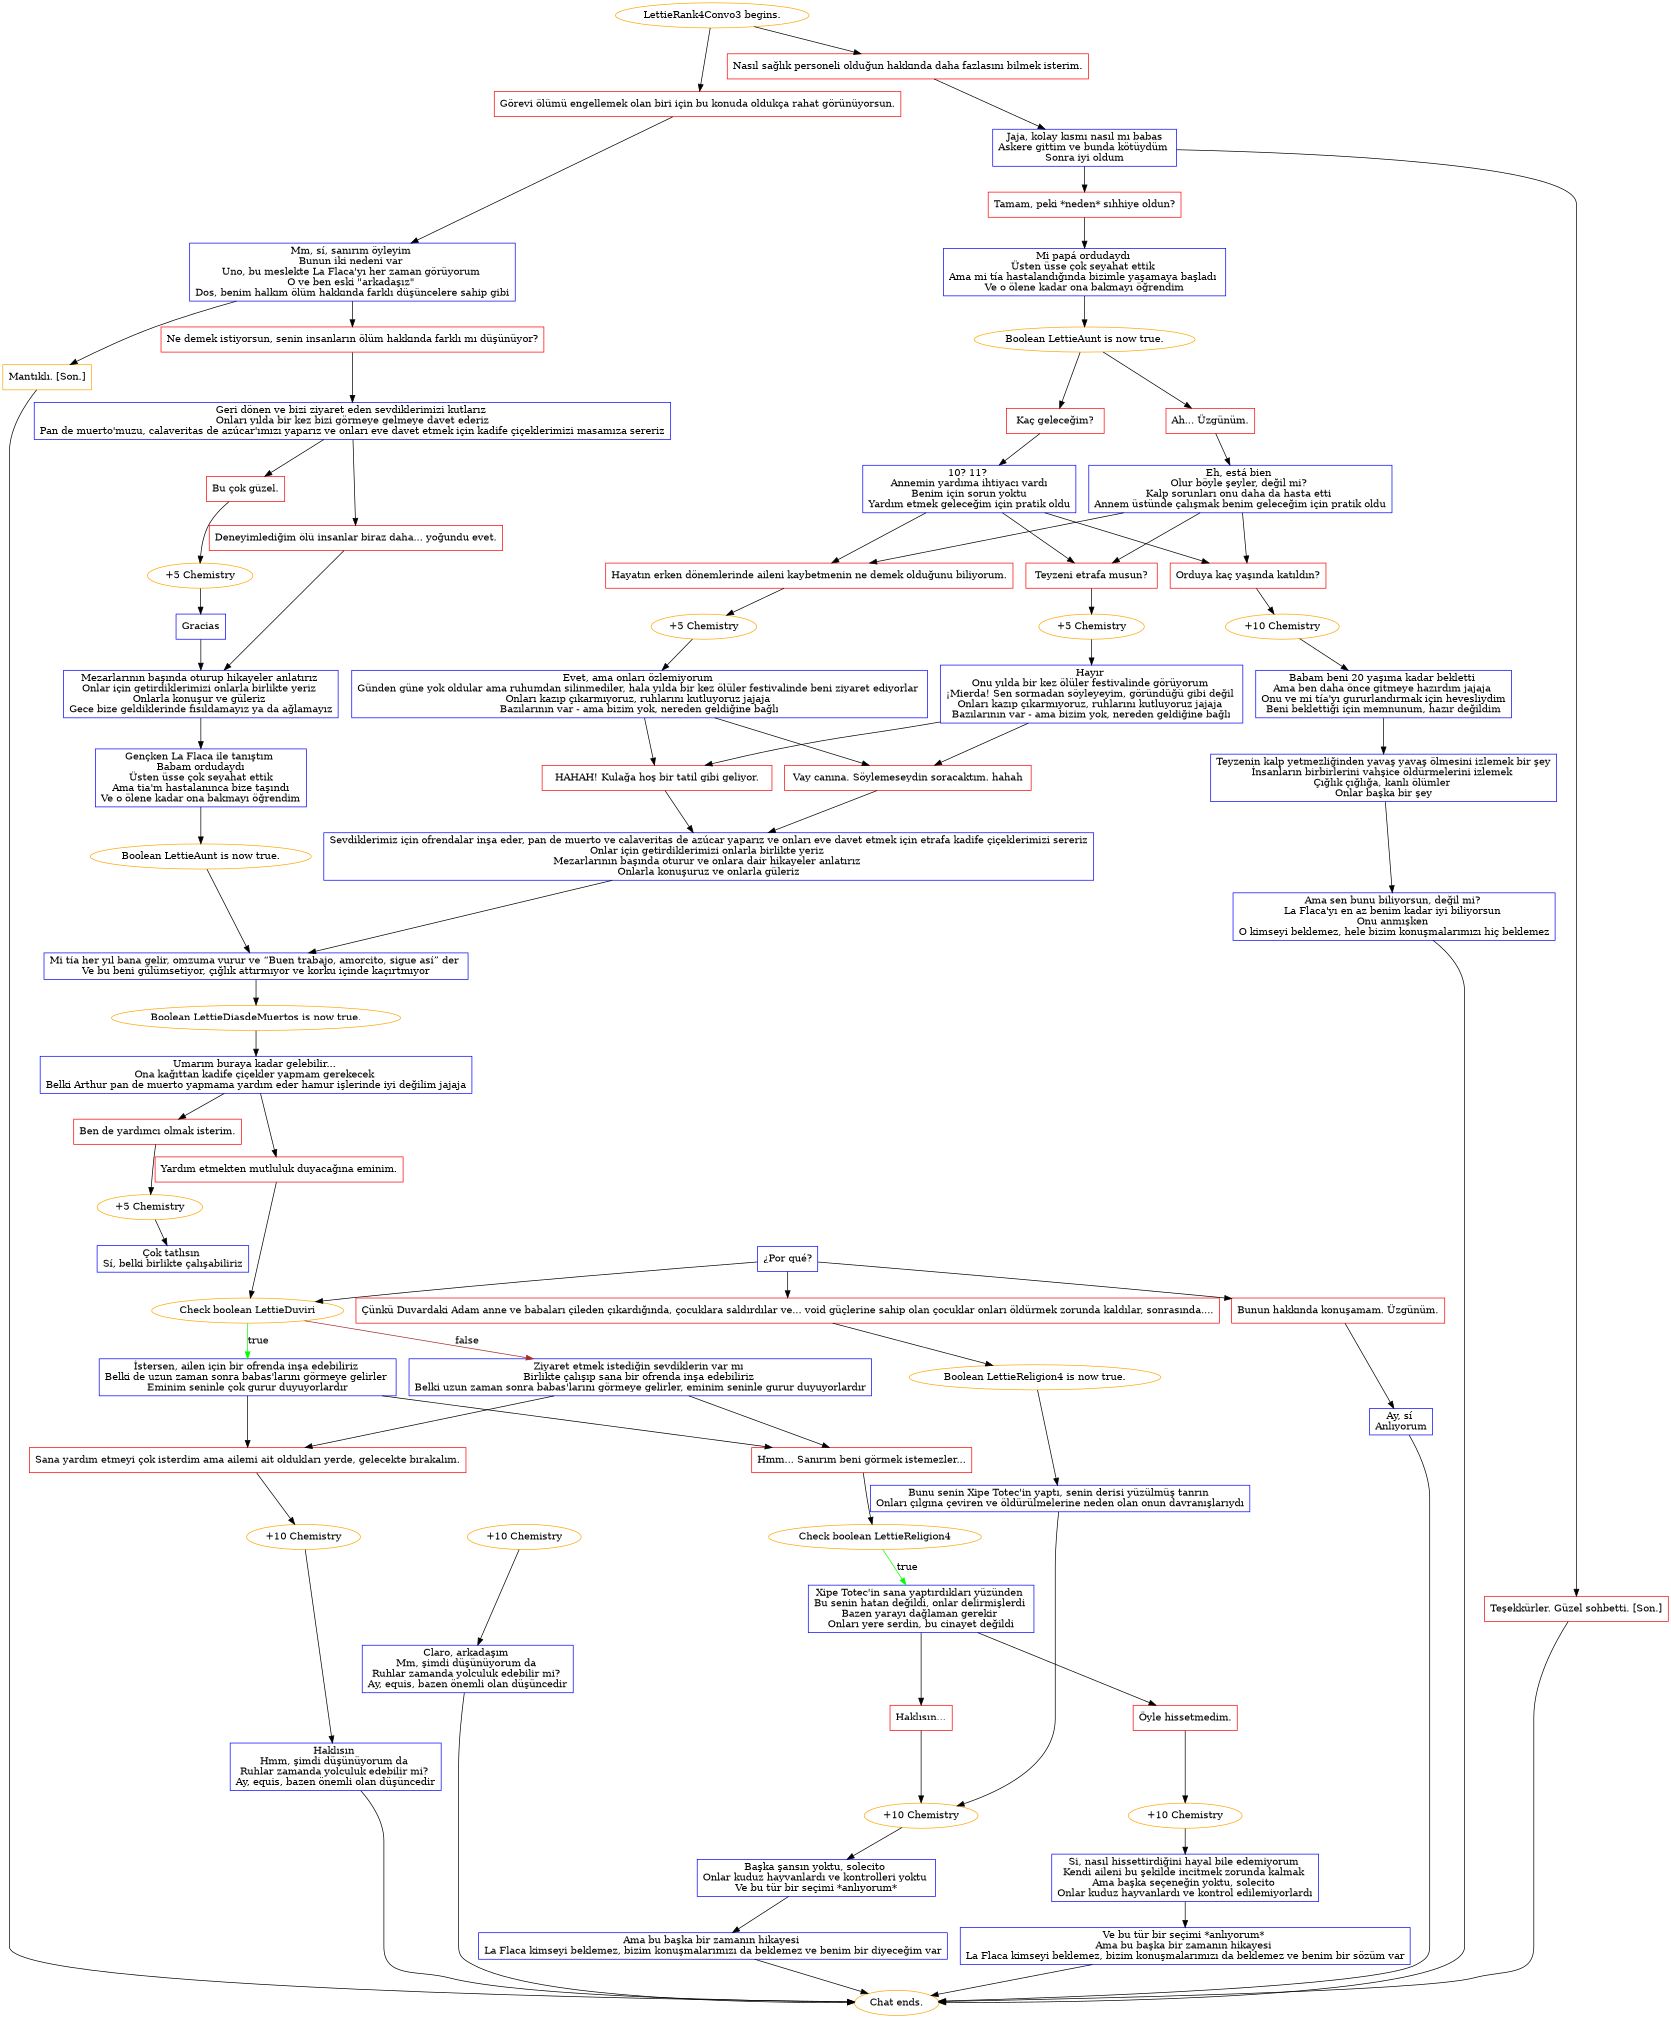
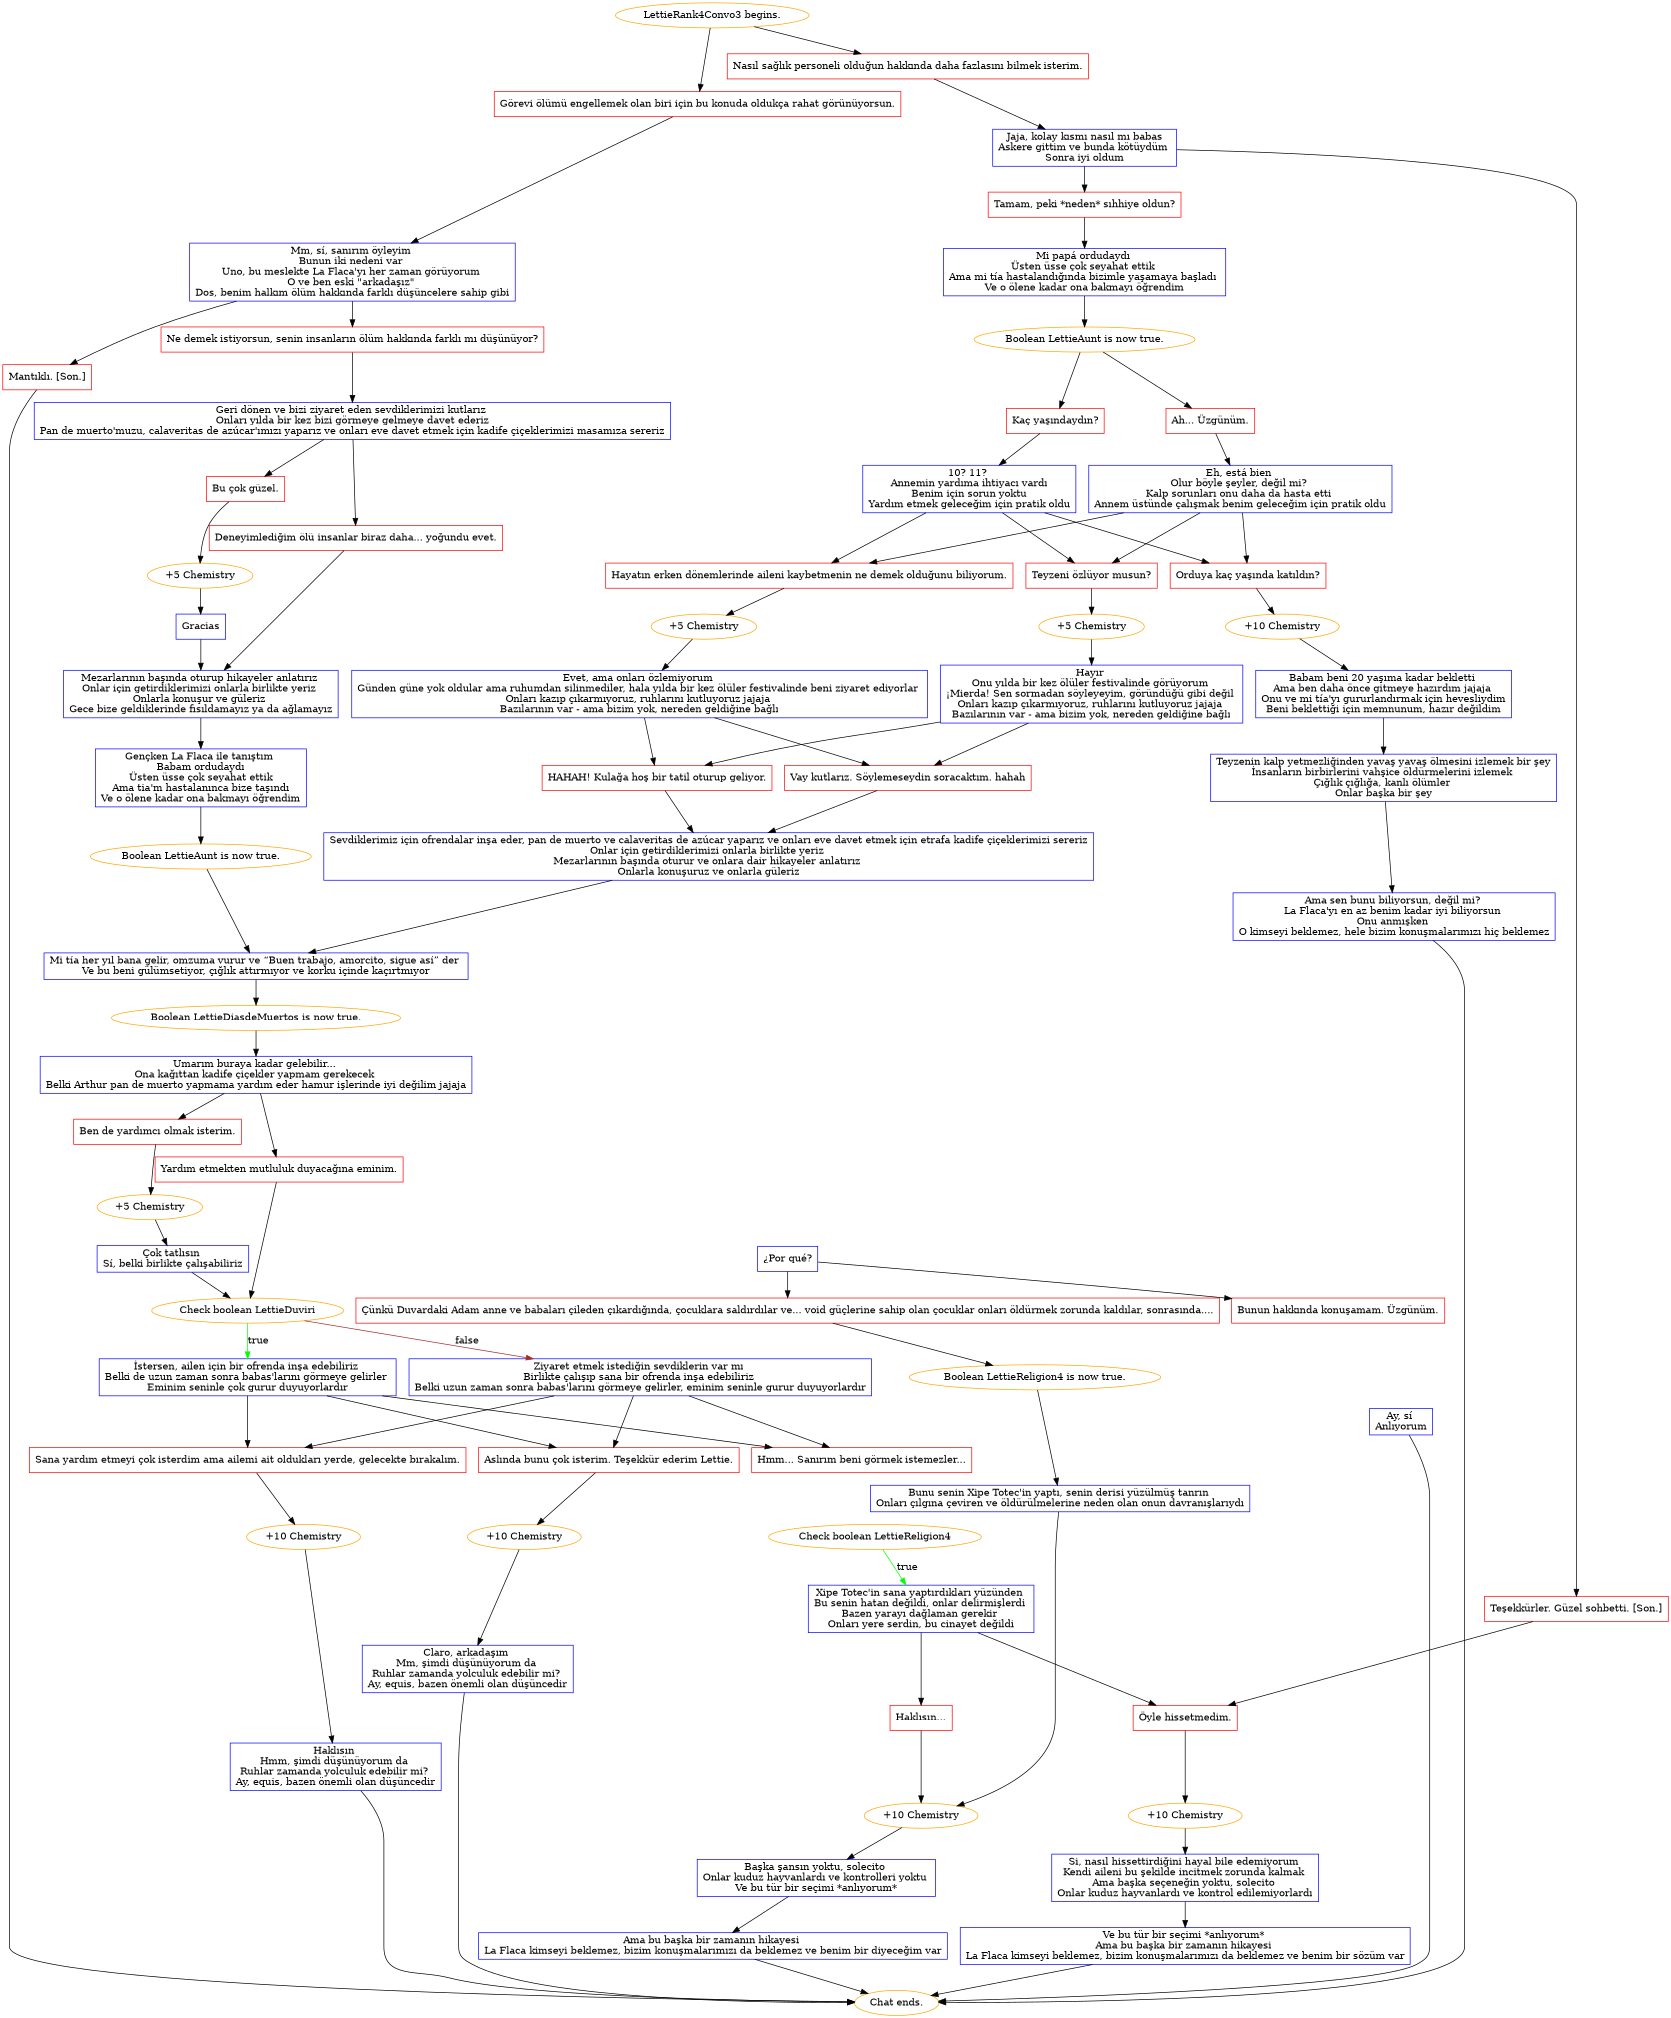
node "Mantıklı. [Son.]": color orange -> red
node "Kaç geleceğim?": label "Kaç geleceğim?" -> "Kaç yaşındaydın?"
node "Teyzeni etrafa musun?": label "Teyzeni etrafa musun?" -> "Teyzeni özlüyor musun?"
node "HAHAH! Kulağa hoş bir tatil gibi geliyor.": label "HAHAH! Kulağa hoş bir tatil gibi geliyor." -> "HAHAH! Kulağa hoş bir tatil oturup geliyor."
node "Vay canına. Söylemeseydin soracaktım. hahah": label "Vay canına. Söylemeseydin soracaktım. hahah" -> "Vay kutlarız. Söylemeseydin soracaktım. hahah"
edge "¿Por qué?" -> "Check boolean LettieDuviri": now "Çok tatlısın Sí, belki birlikte çalışabiliriz" -> "Check boolean LettieDuviri"
edge "Bunun hakkında konuşamam. Üzgünüm." -> "Ay, sí Anlıyorum": removed
node "Aslında bunu çok isterim. Teşekkür ederim Lettie.": added
edge "Hmm... Sanırım beni görmek istemezler..." -> "Check boolean LettieReligion4": removed
edge "Teşekkürler. Güzel sohbetti. [Son.]" -> "Chat ends.": now "Teşekkürler. Güzel sohbetti. [Son.]" -> "Öyle hissetmedim."
